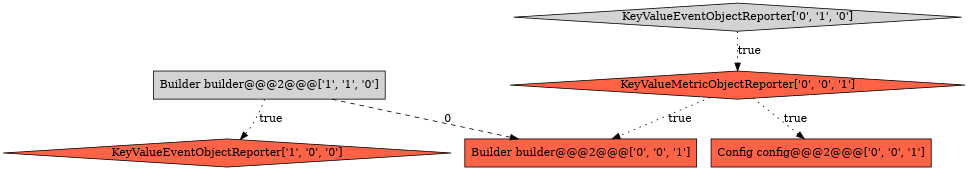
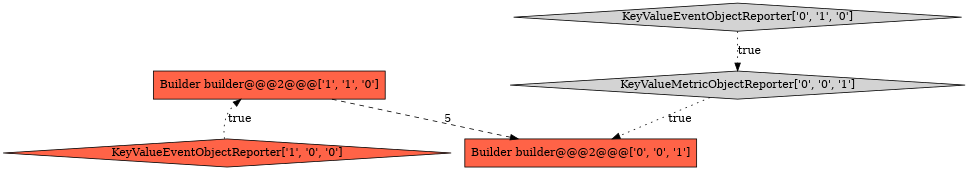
node "Builder builder@@@2@@@['1', '1', '0']": fillcolor lightgray -> tomato
node "KeyValueMetricObjectReporter['0', '0', '1']": fillcolor tomato -> lightgray
edge "Builder builder@@@2@@@['1', '1', '0']" -> "KeyValueEventObjectReporter['1', '0', '0']": reversed
edge "Builder builder@@@2@@@['1', '1', '0']" -> "Builder builder@@@2@@@['0', '0', '1']": label "0" -> "5"
node "Config config@@@2@@@['0', '0', '1']": removed
